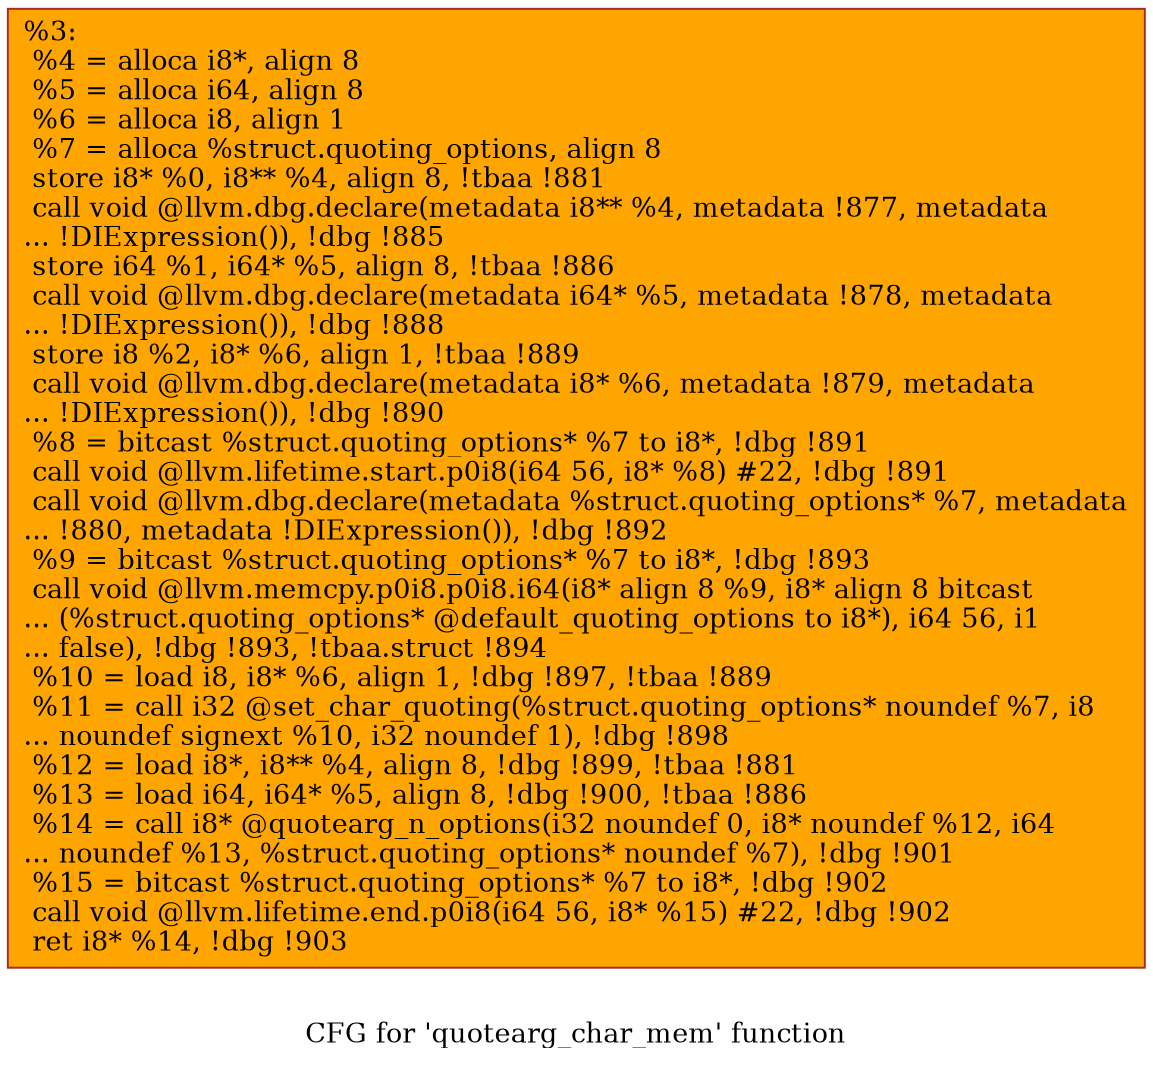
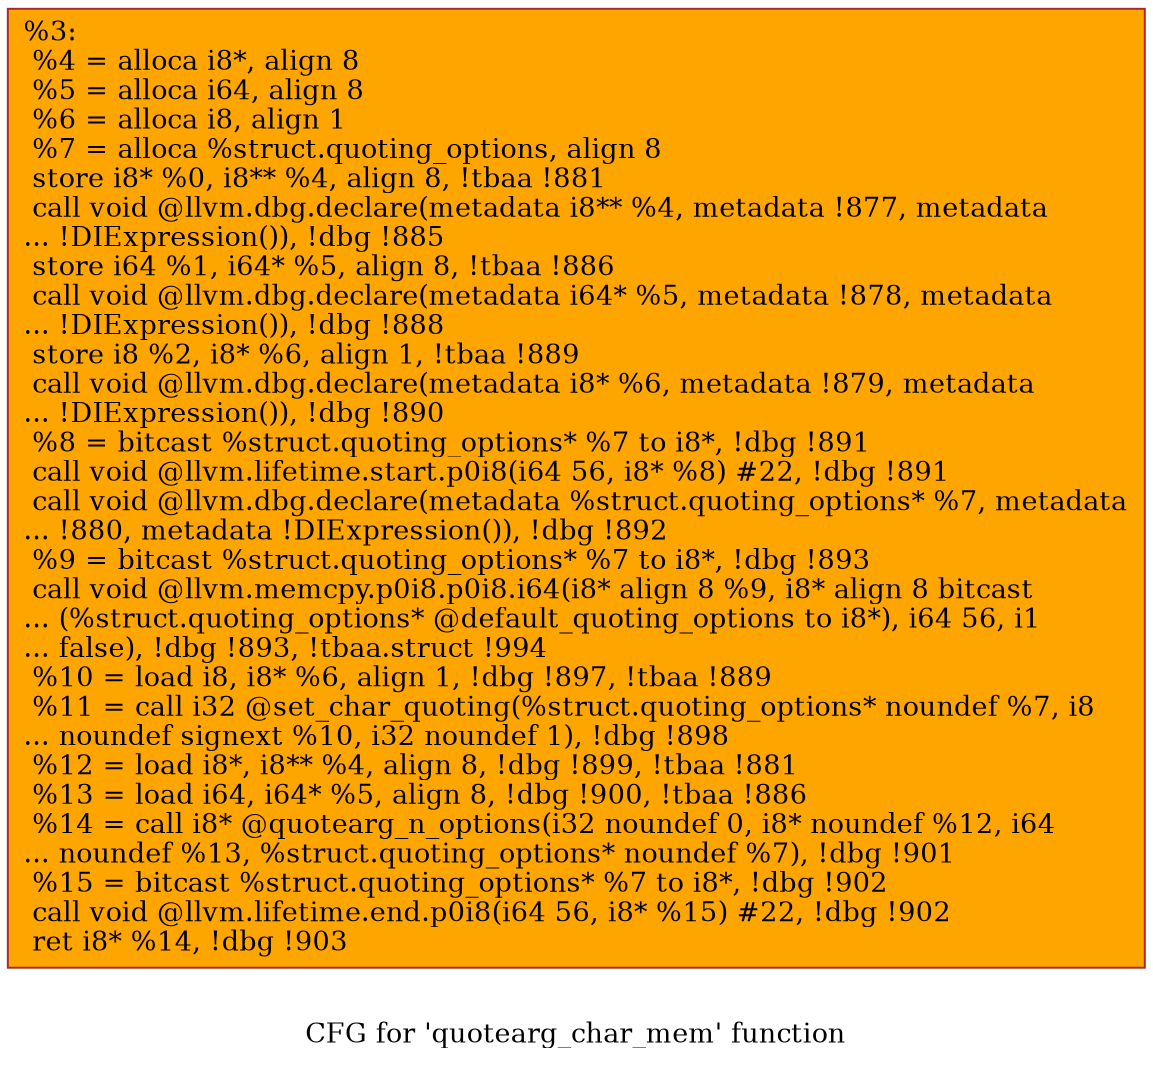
node "%3:": text "... false), !dbg !893, !tbaa.struct !894" -> "... false), !dbg !893, !tbaa.struct !994"
